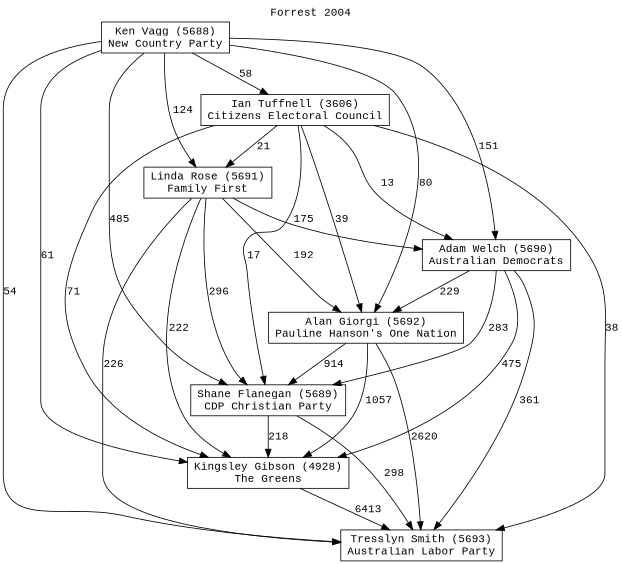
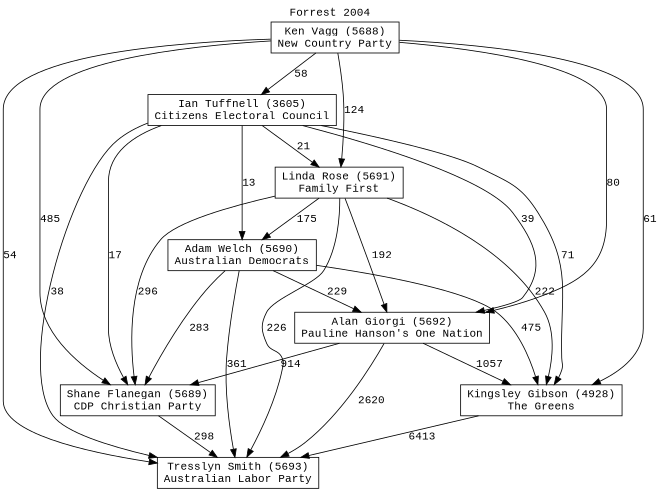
edge "Ken Vagg (5688) New Country Party" -> "Adam Welch (5690) Australian Democrats": removed, label "151"
node "Ian Tuffnell (3606) Citizens Electoral Council": label "Ian Tuffnell (3606) Citizens Electoral Council" -> "Ian Tuffnell (3605) Citizens Electoral Council"
edge "Shane Flanegan (5689) CDP Christian Party" -> "Kingsley Gibson (4928) The Greens": removed, label "218"
